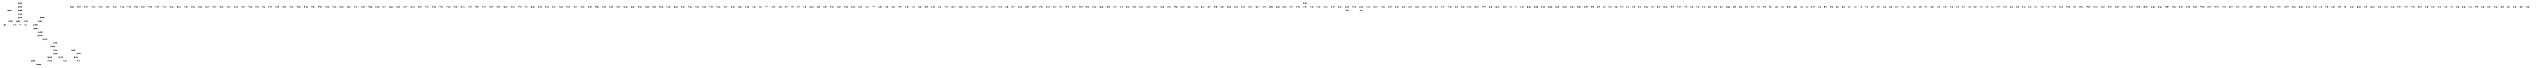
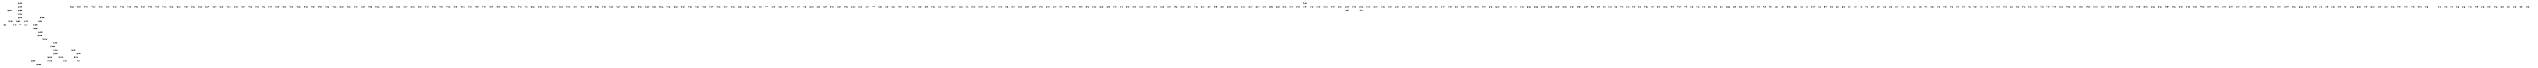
node "(132) C79": removed
